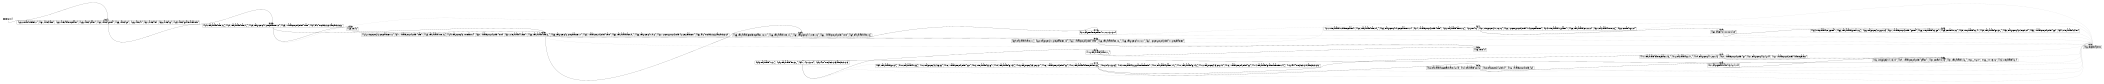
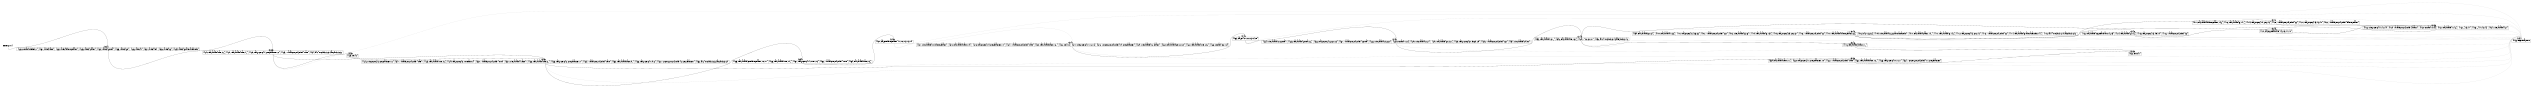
edge "44684: write-variable[v20,'qpMeta']*" -> "44695: read-variable['i',v31,-]": added
